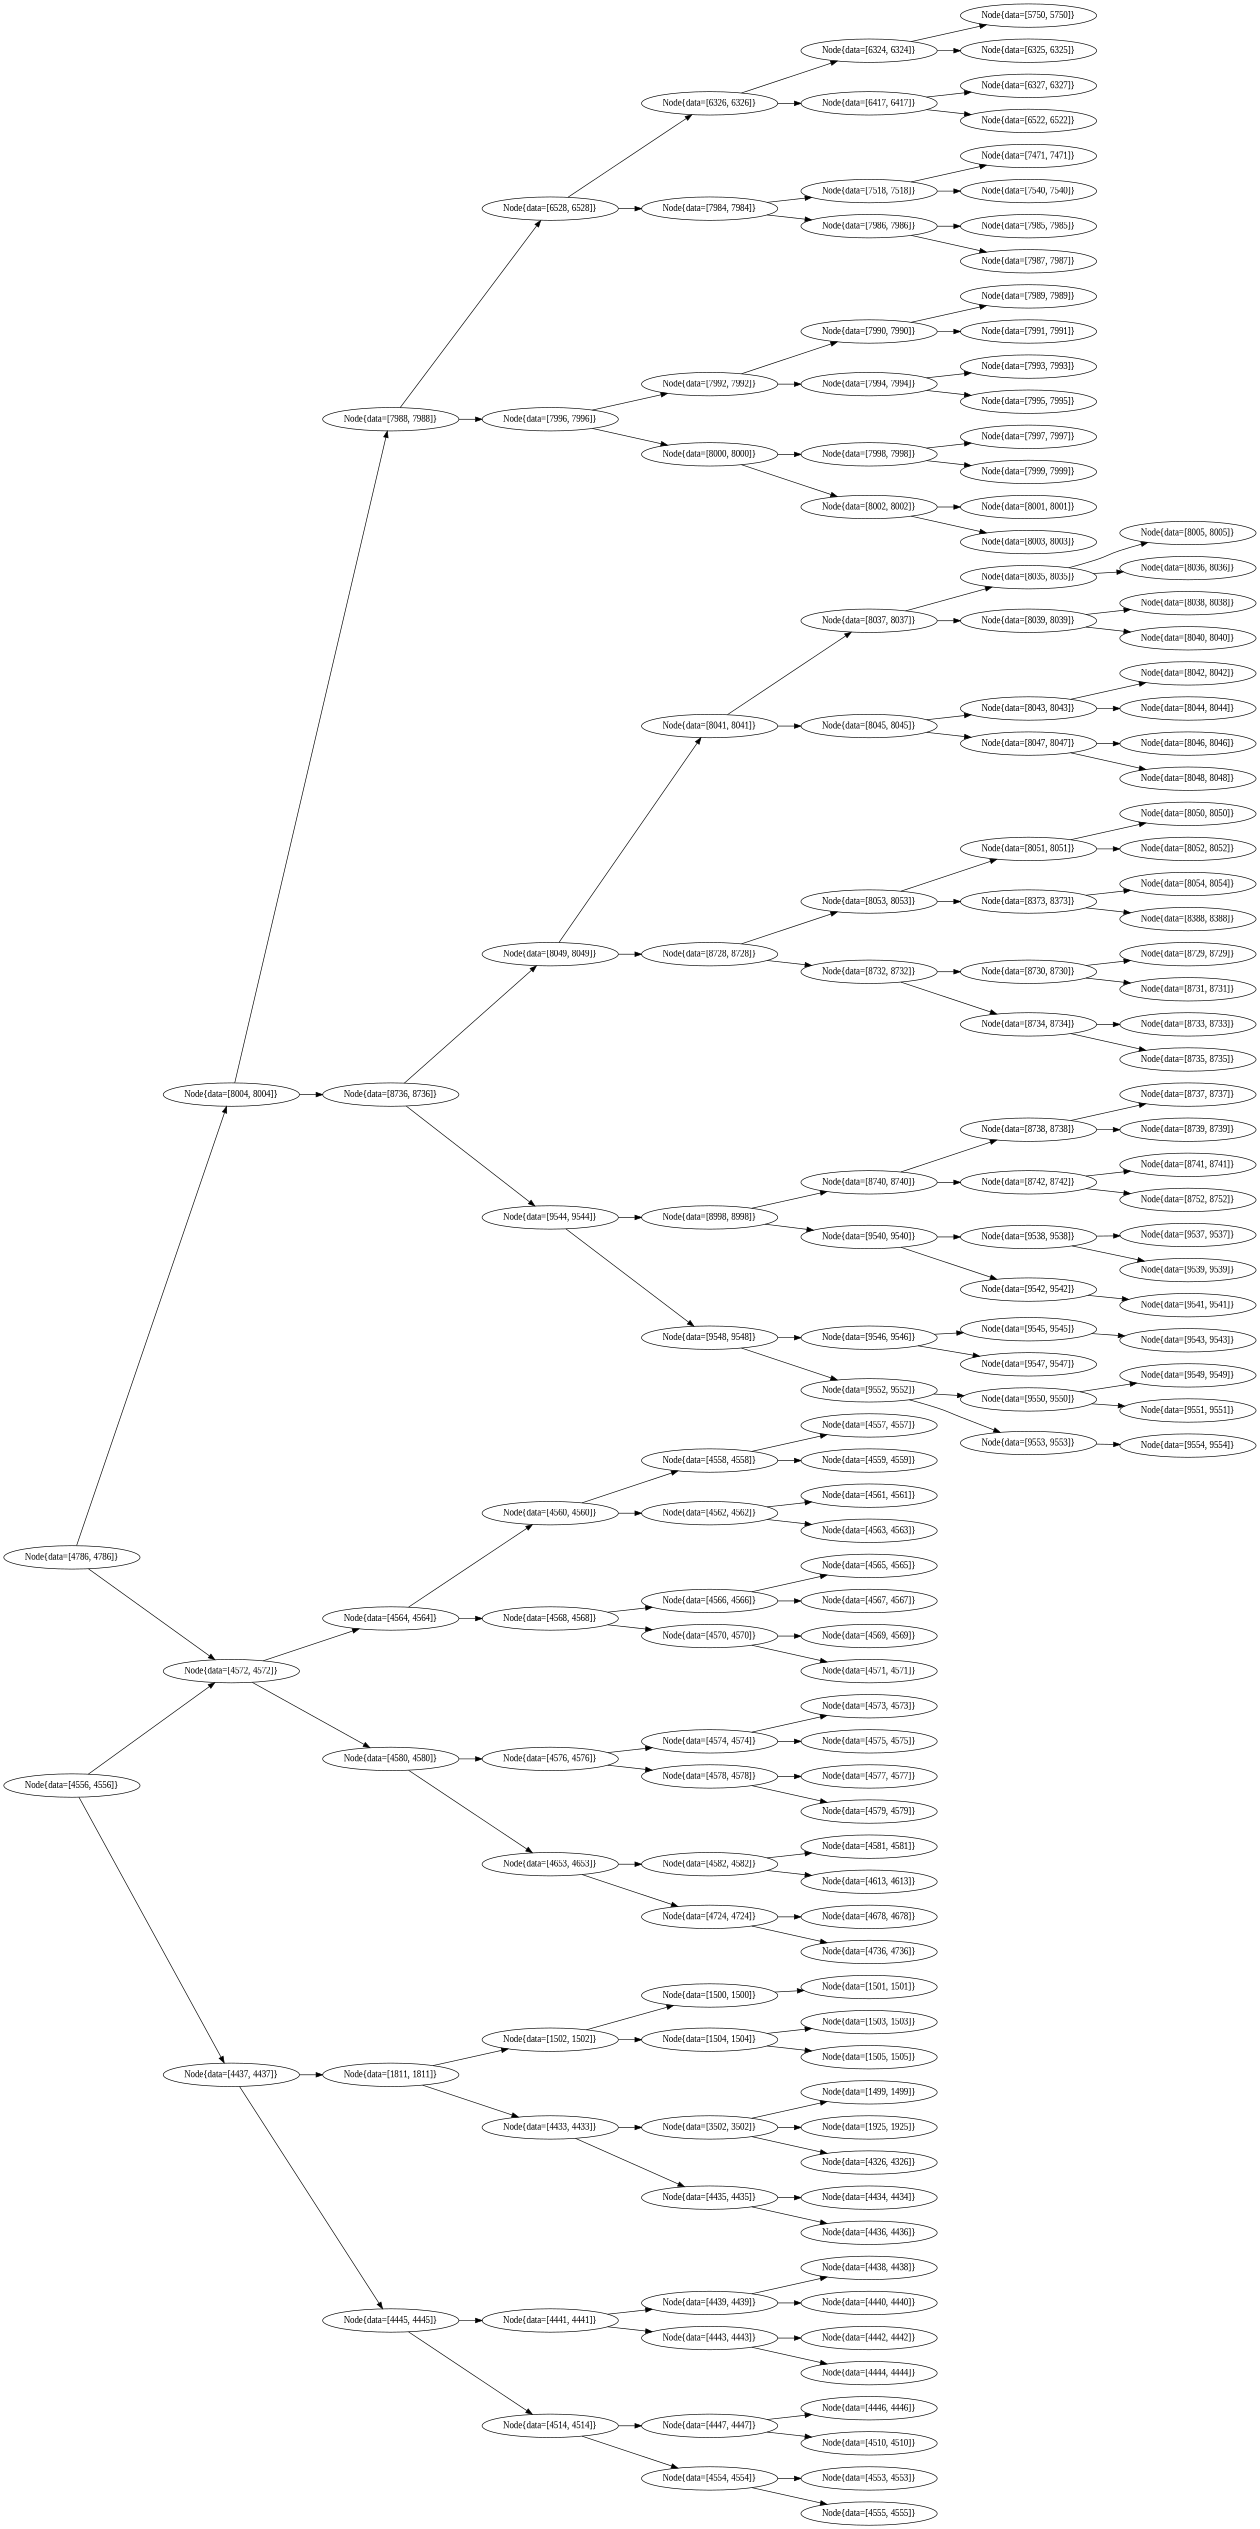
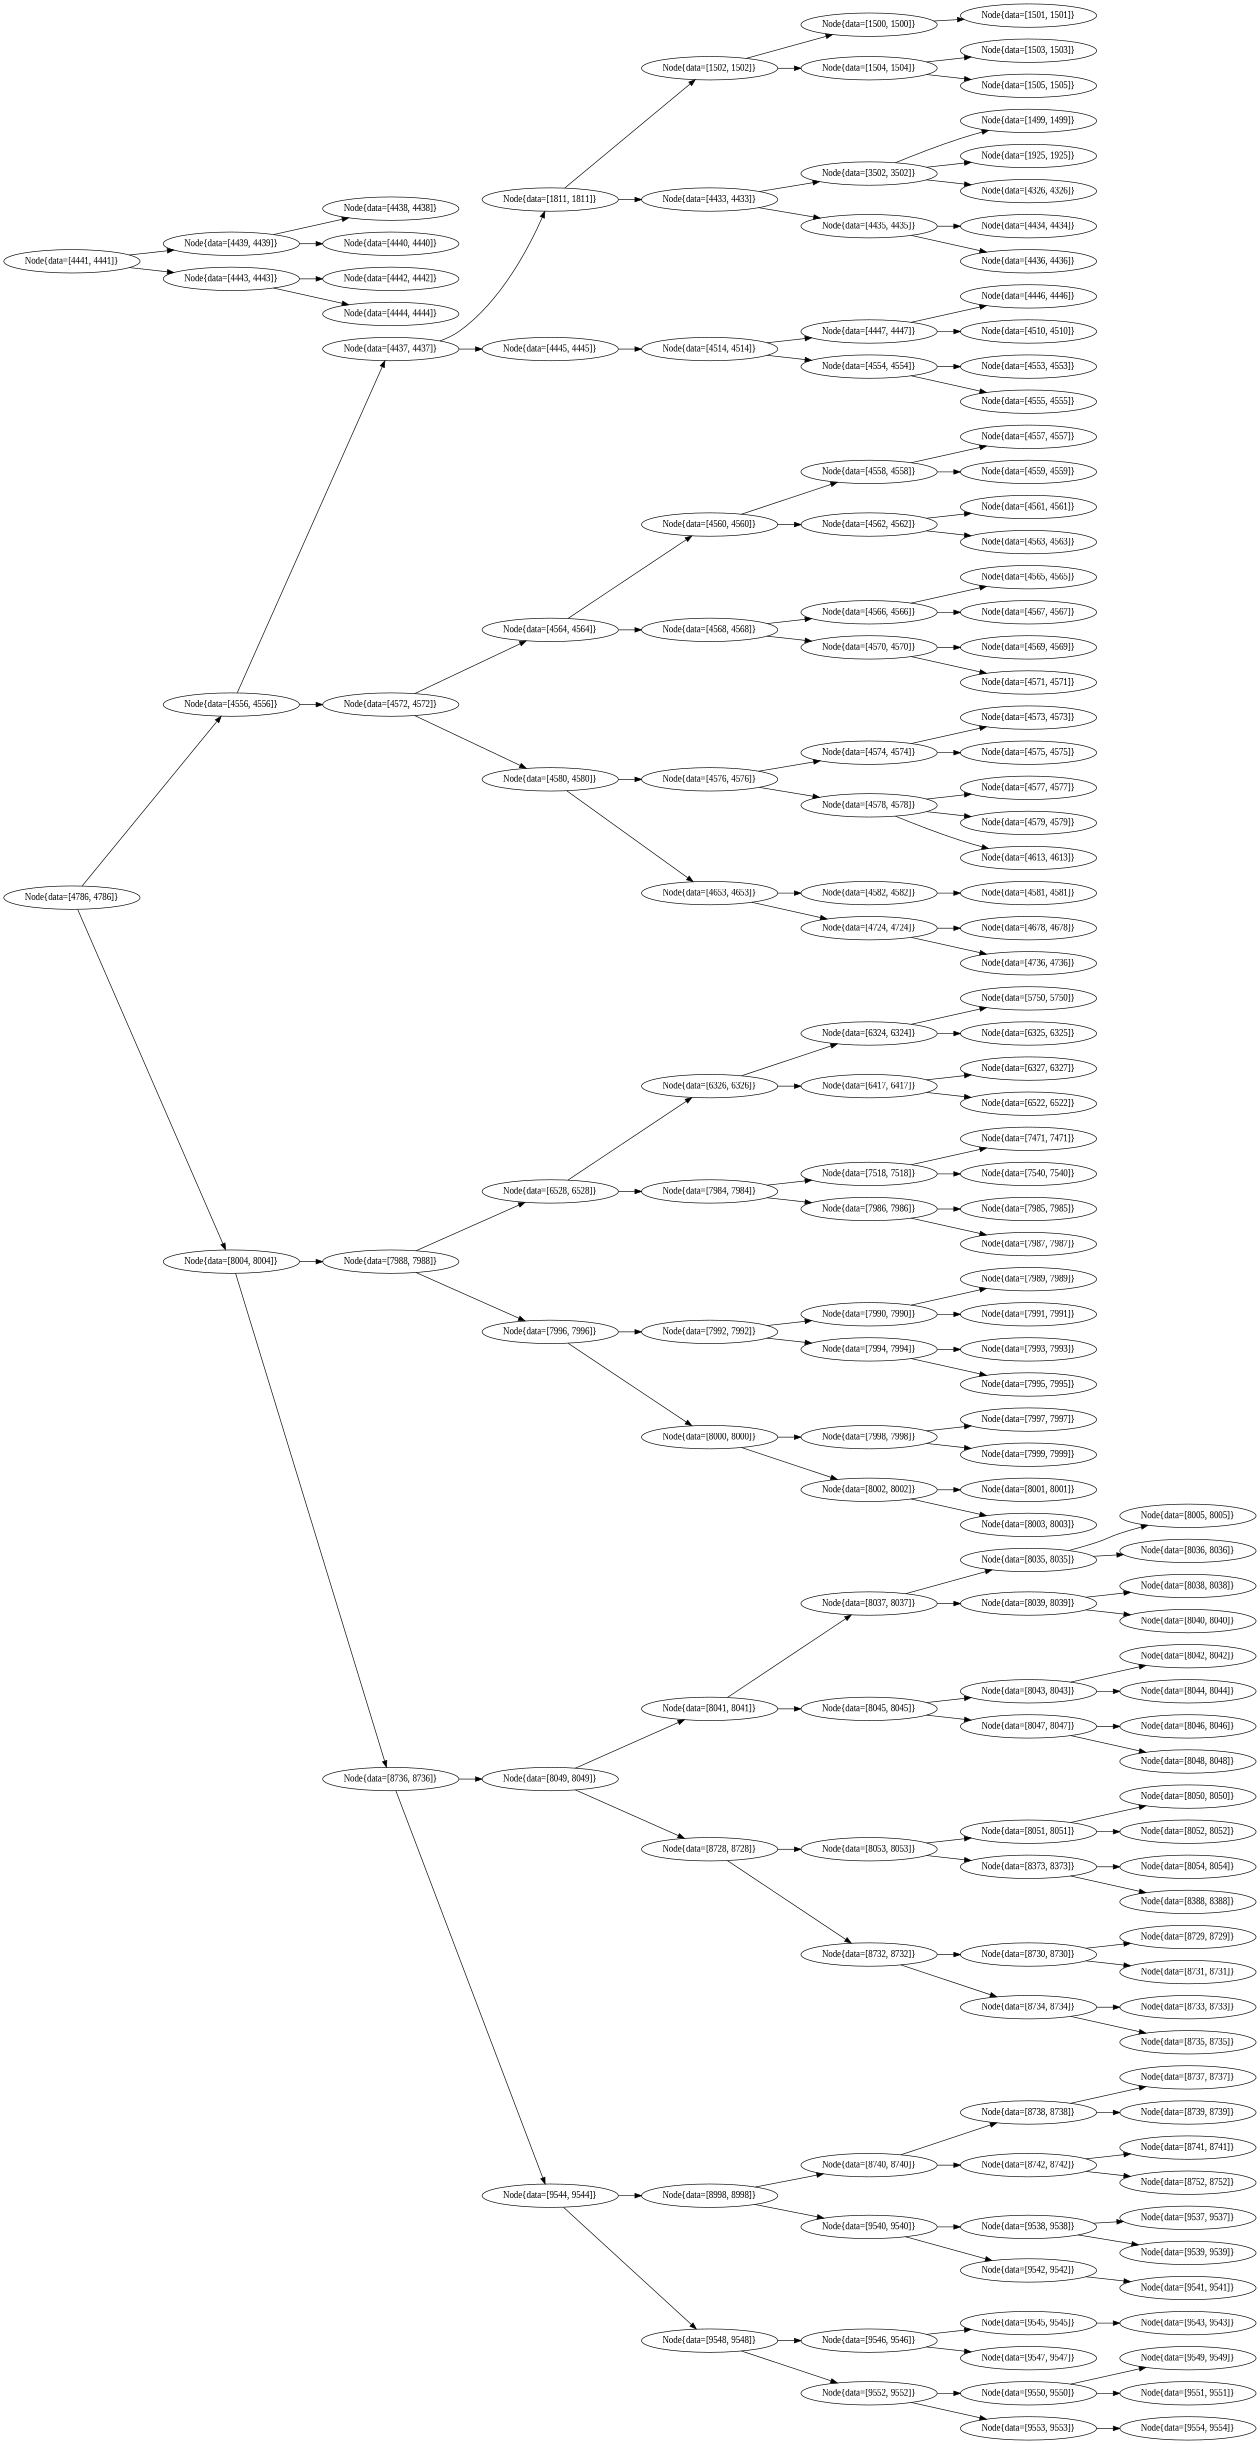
edge "Node{data=[4786, 4786]}" -> "Node{data=[4572, 4572]}": now "Node{data=[4786, 4786]}" -> "Node{data=[4556, 4556]}"
edge "Node{data=[4582, 4582]}" -> "Node{data=[4613, 4613]}": now "Node{data=[4578, 4578]}" -> "Node{data=[4613, 4613]}"
edge "Node{data=[4445, 4445]}" -> "Node{data=[4441, 4441]}": removed
